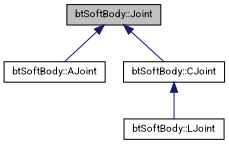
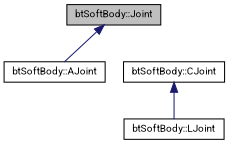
edge "btSoftBody::CJoint" -> "btSoftBody::Joint": removed
